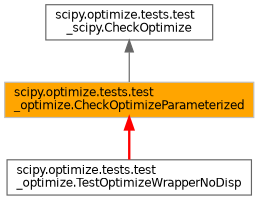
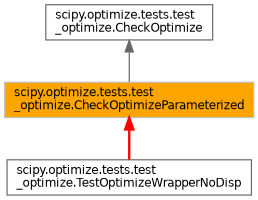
node "scipy.optimize.tests.test _scipy.CheckOptimize": label "scipy.optimize.tests.test _scipy.CheckOptimize" -> "scipy.optimize.tests.test _optimize.CheckOptimize"
